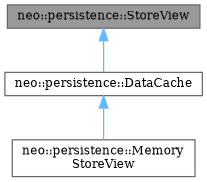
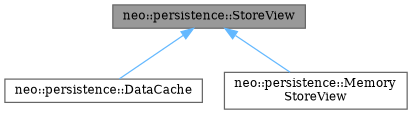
edge "neo::persistence::Memory StoreView" -> "neo::persistence::DataCache": now "neo::persistence::Memory StoreView" -> "neo::persistence::StoreView"
